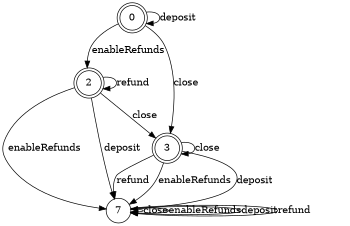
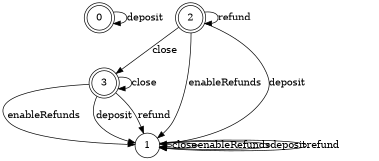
edge "0" -> "2": removed, label "enableRefunds"
edge "0" -> "3": removed, label "close"
node "7": label "7" -> "1"
